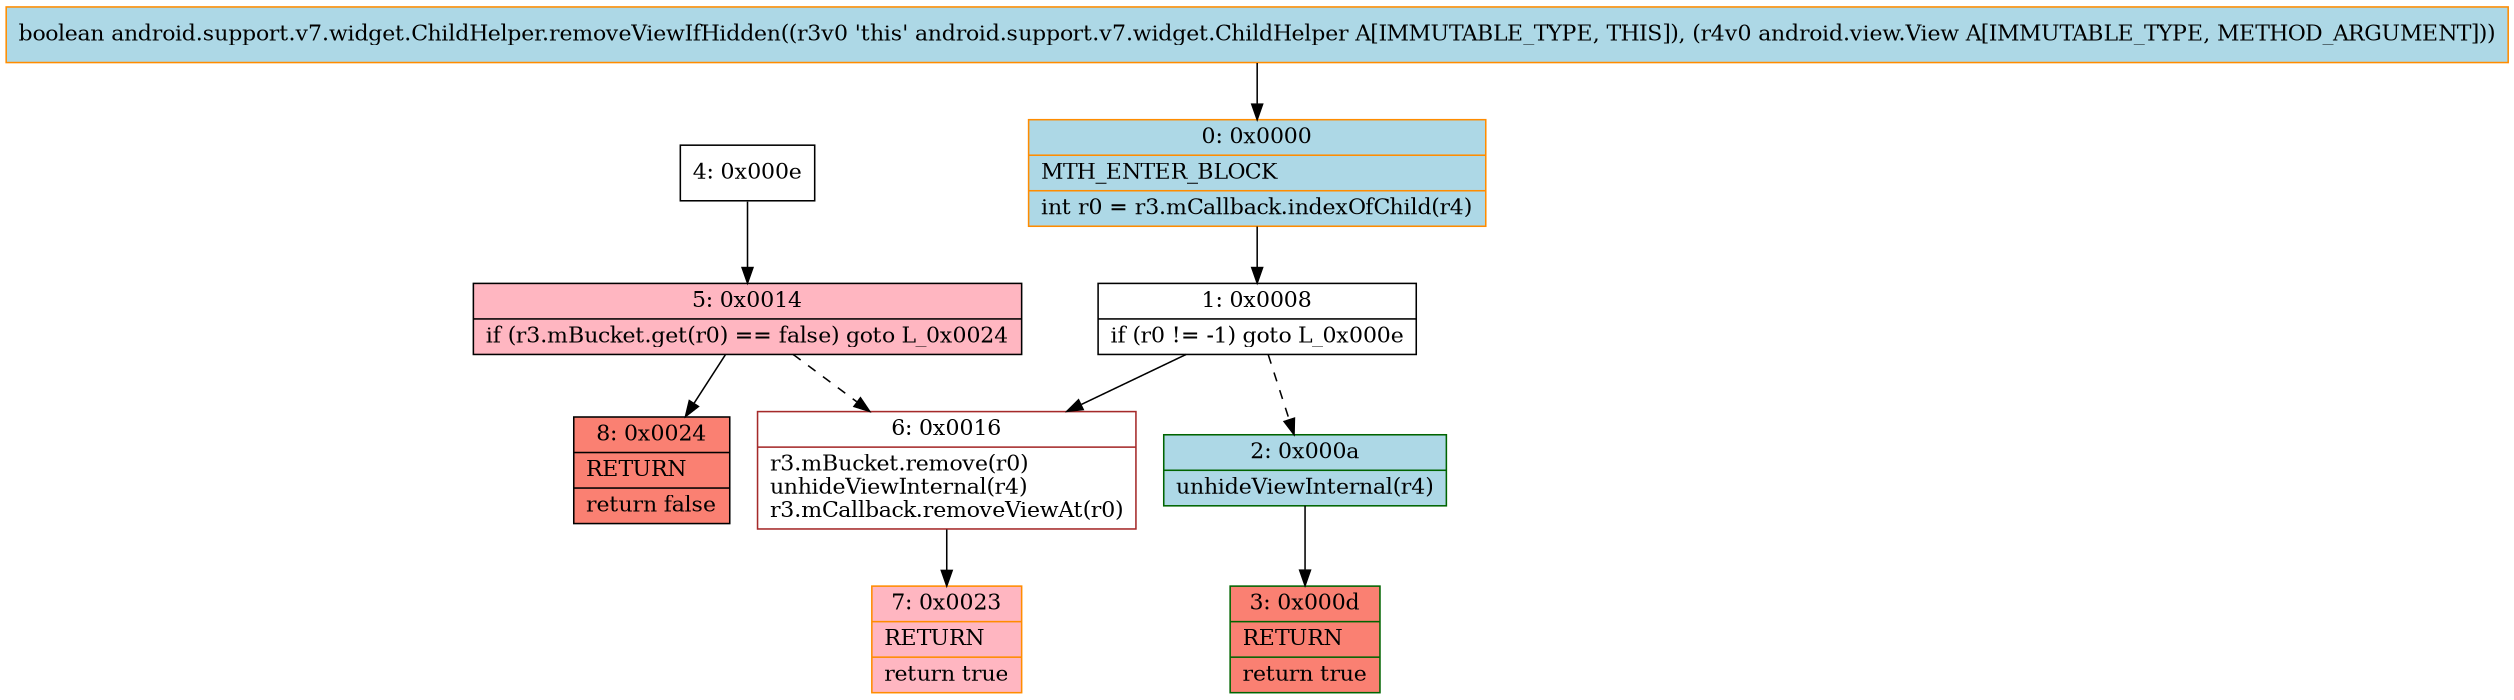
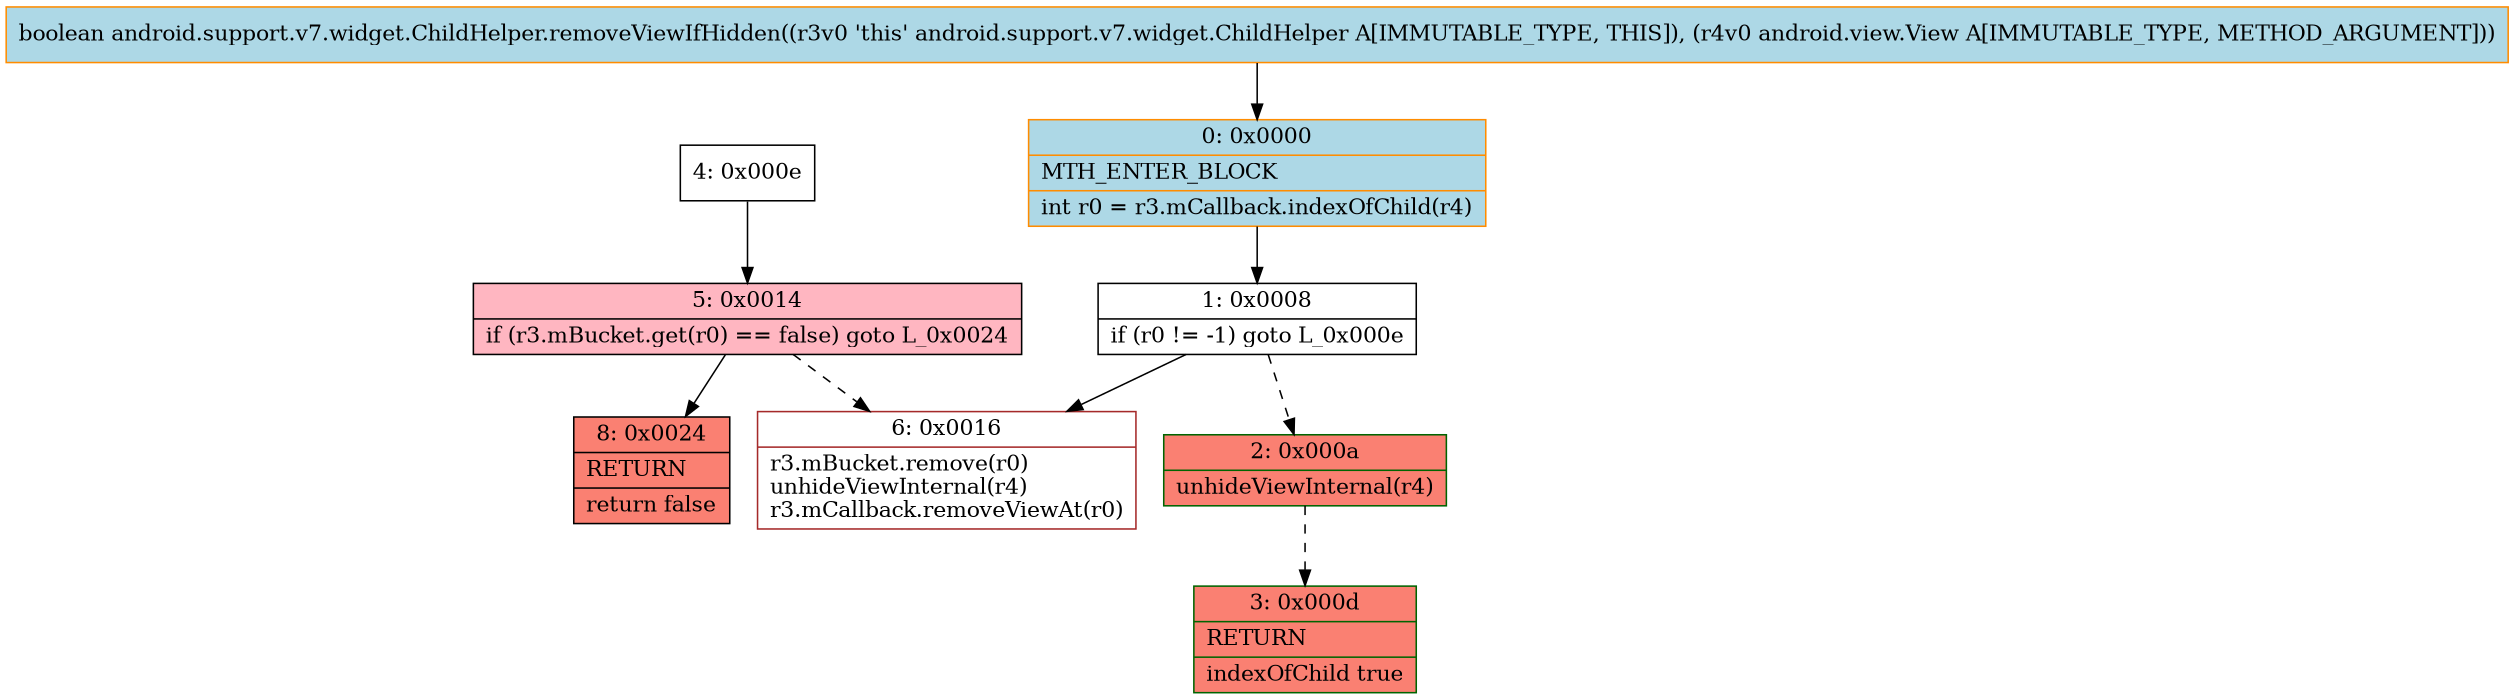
node "2: 0x000a": fillcolor lightblue -> salmon
edge "2: 0x000a" -> "3: 0x000d": style solid -> dashed
node "7: 0x0023": removed
node "3: 0x000d": text "return true" -> "indexOfChild true"
